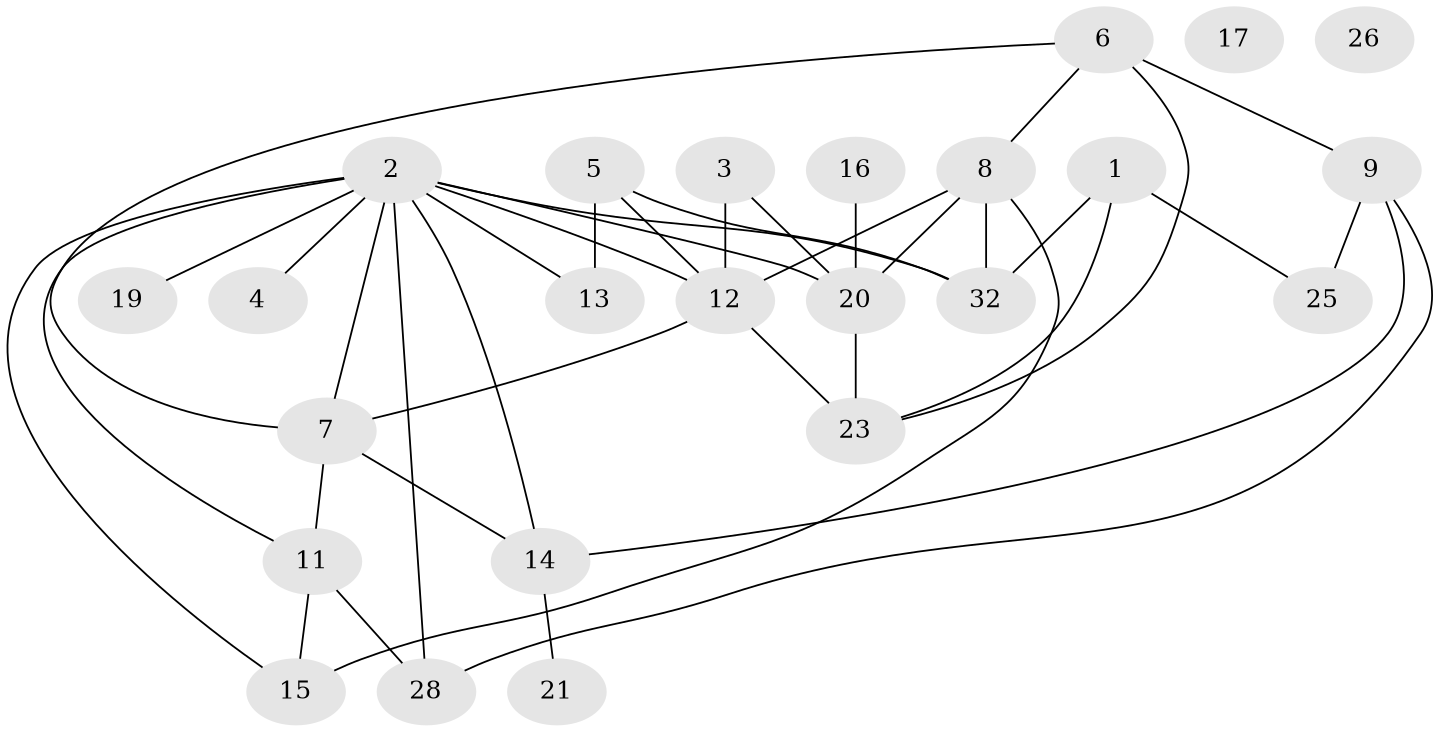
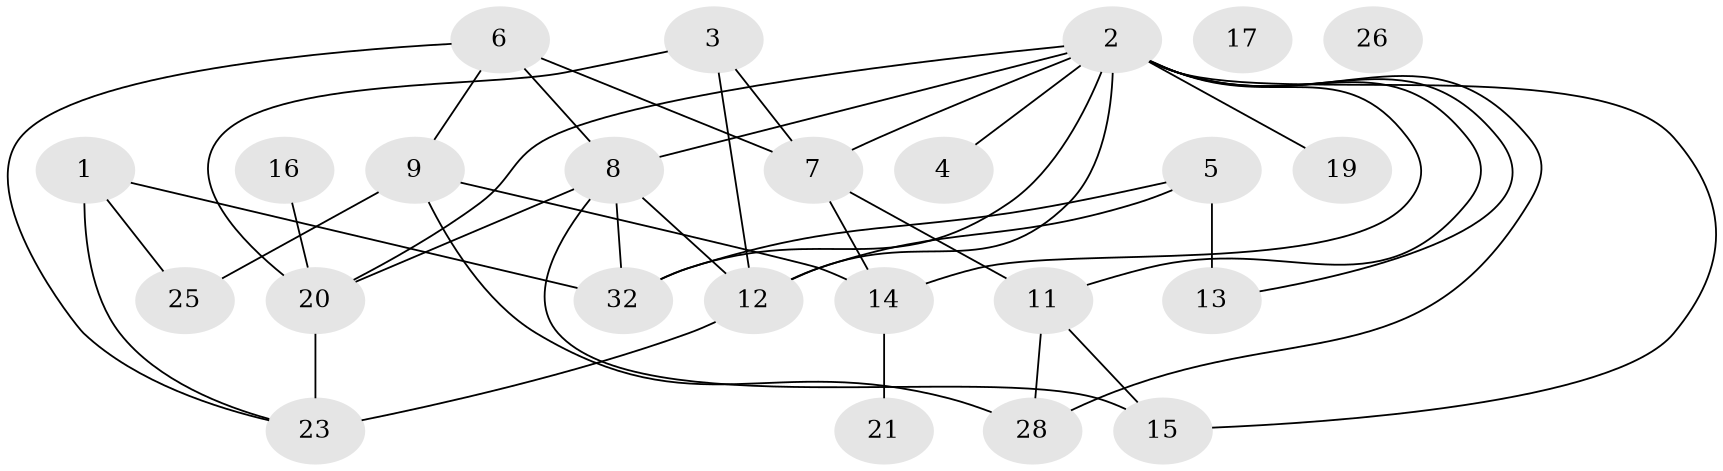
edge "2" -- "8": added
edge "12" -- "7": now "3" -- "7"
